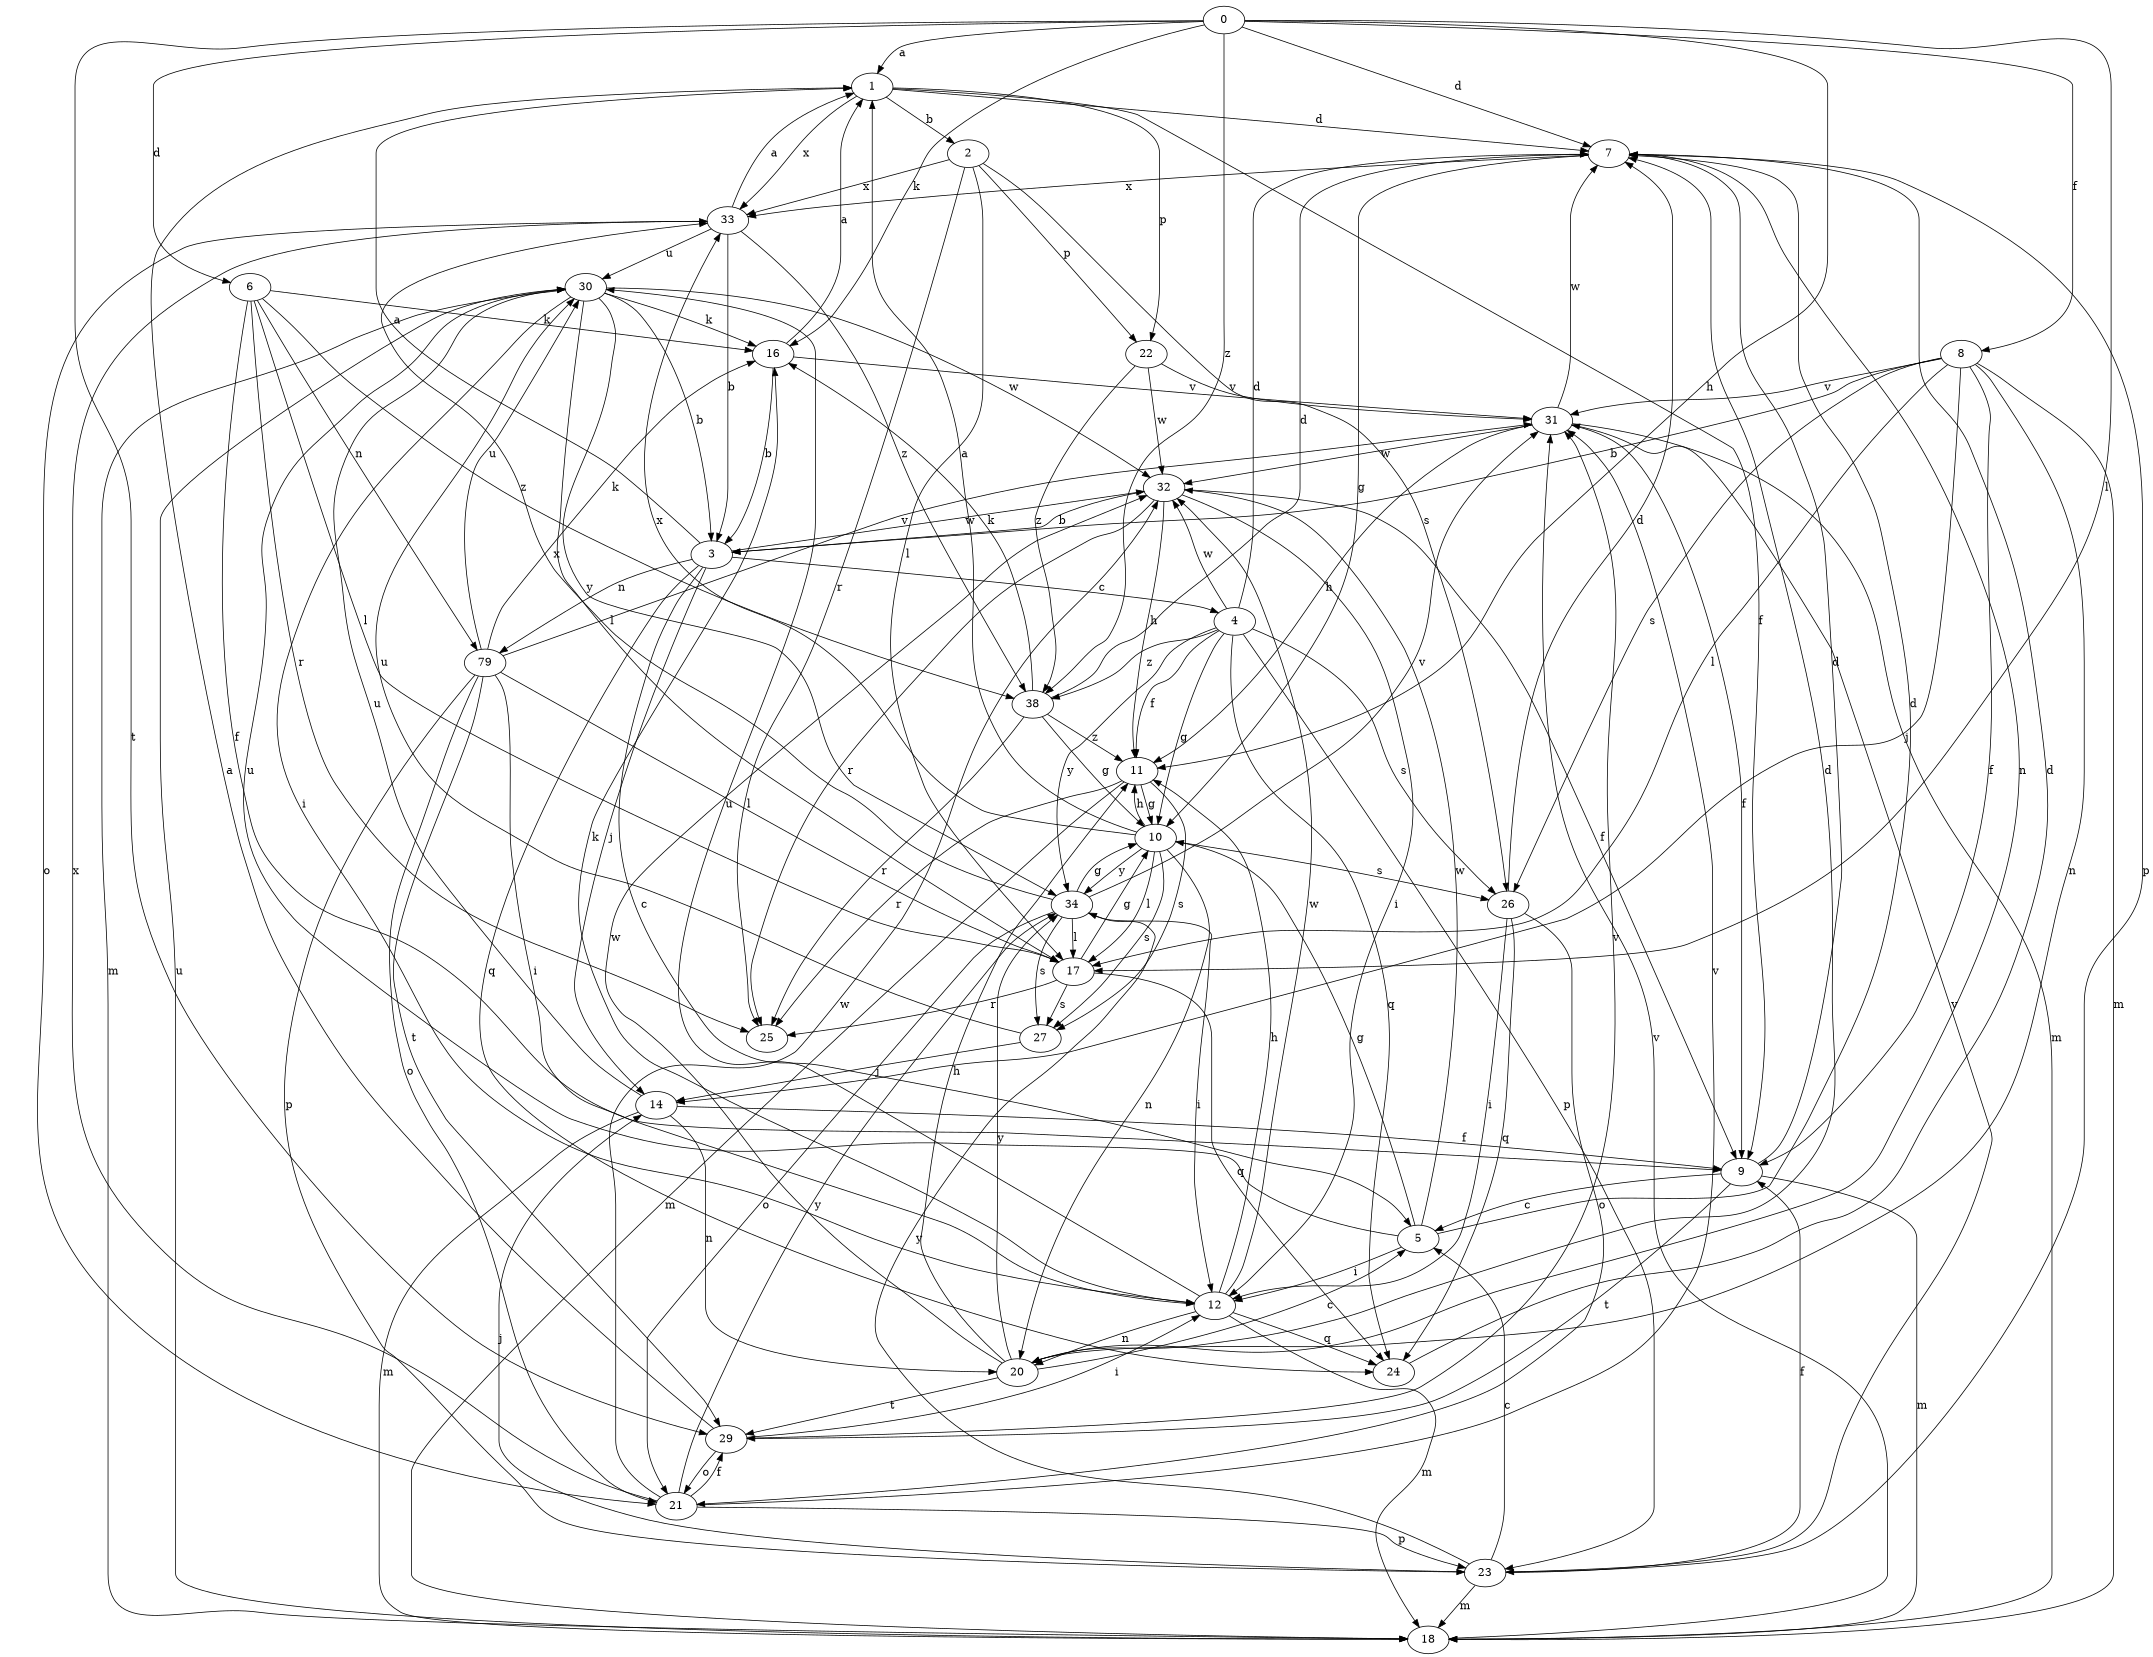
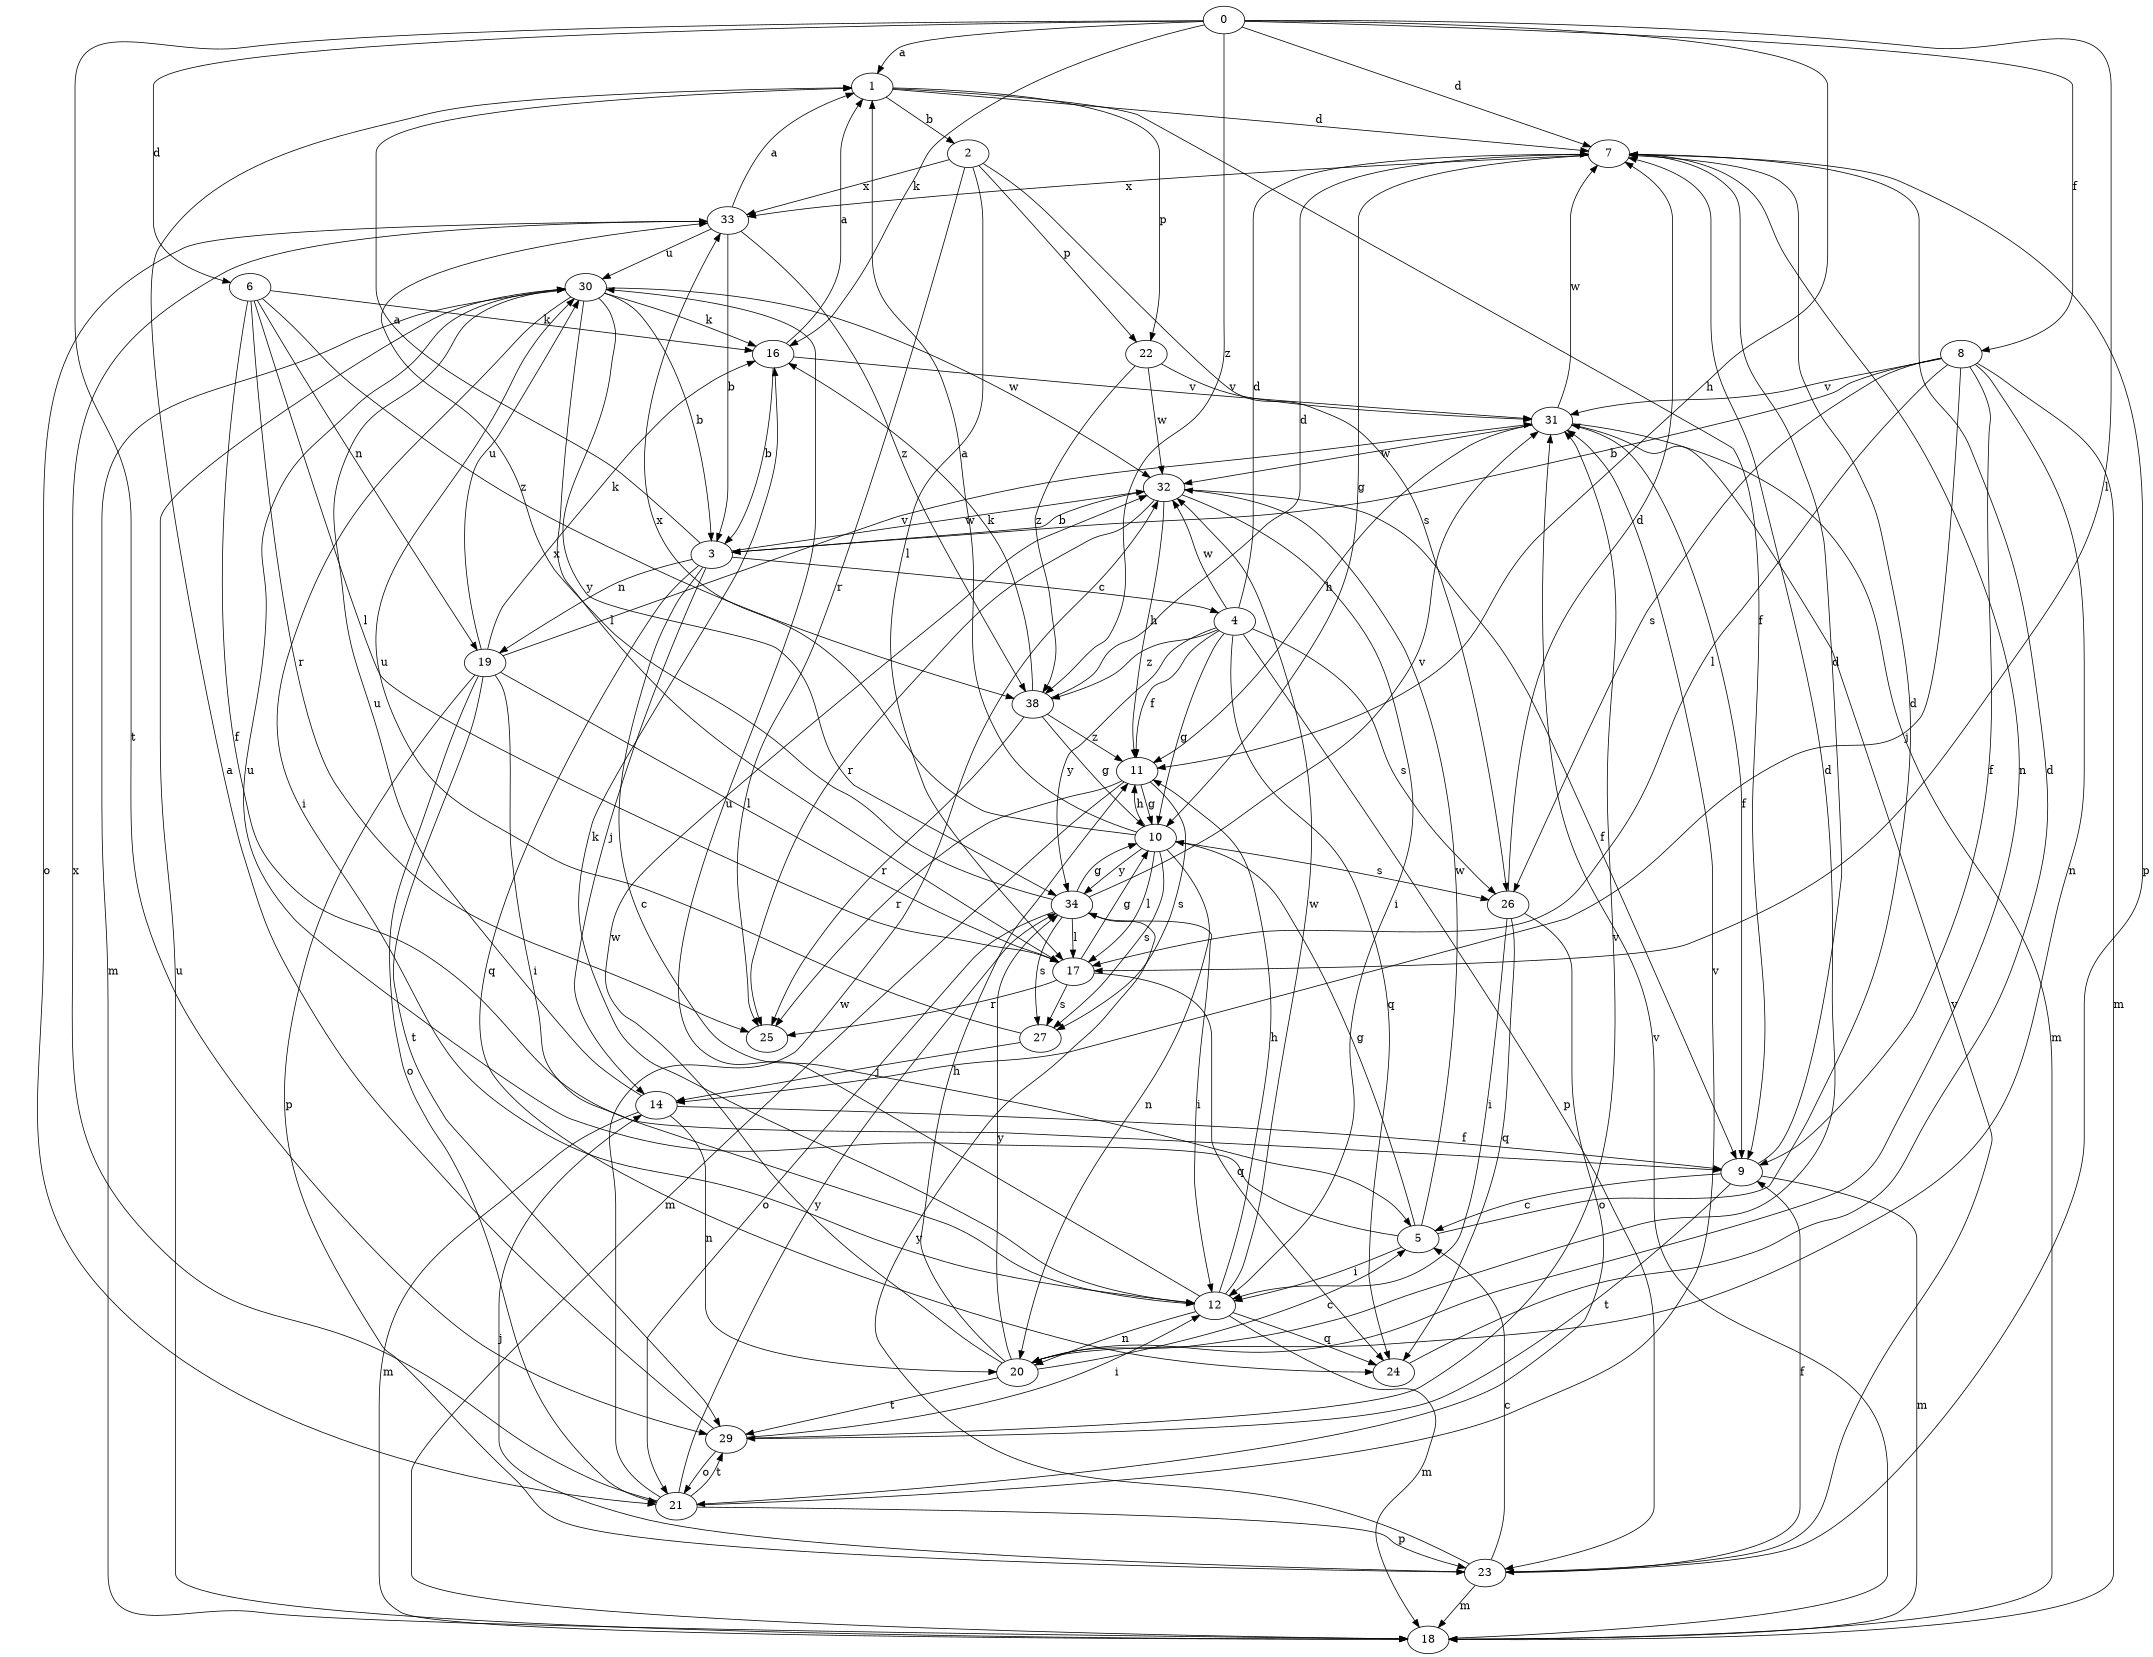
edge "1" -> "33": removed, label "x"
node "79": label "79" -> "19"
edge "21" -> "29": label "f" -> "t"
